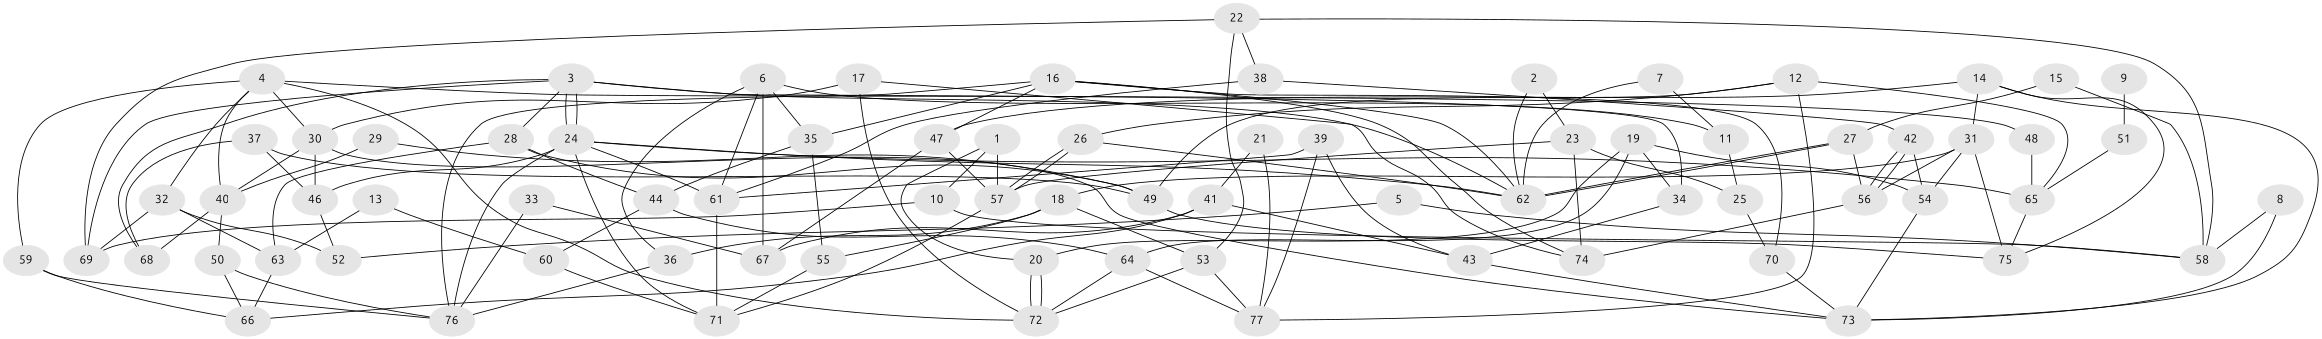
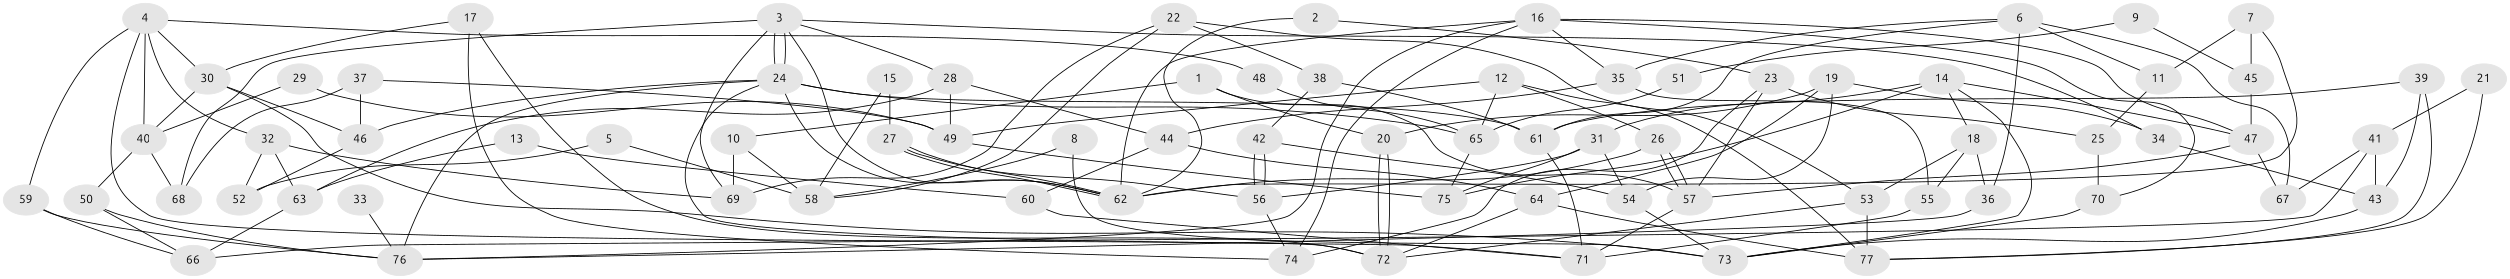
node "45": added
edge "31" -- "18": now "14" -- "18"
edge "33" -- "67": removed
